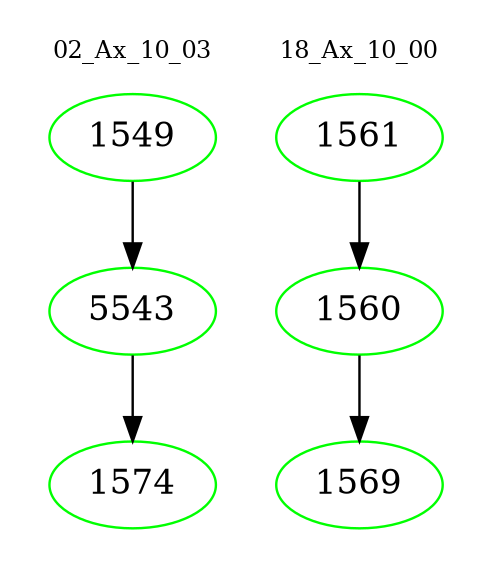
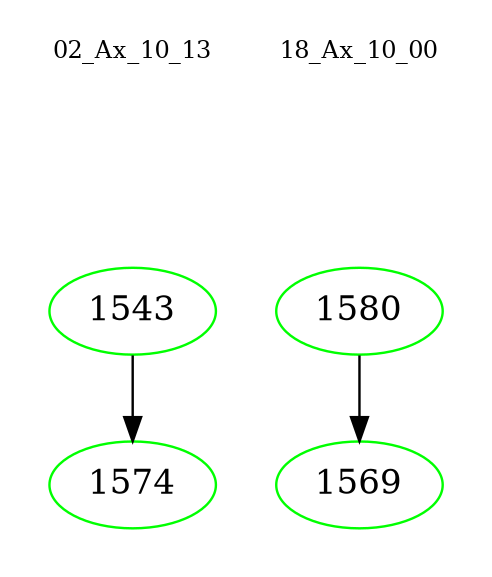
cluster "02_Ax_10_03": label "02_Ax_10_03" -> "02_Ax_10_13"
node "1549": removed
node "1561": removed
node "5543": label "5543" -> "1543"
node "1560": label "1560" -> "1580"
